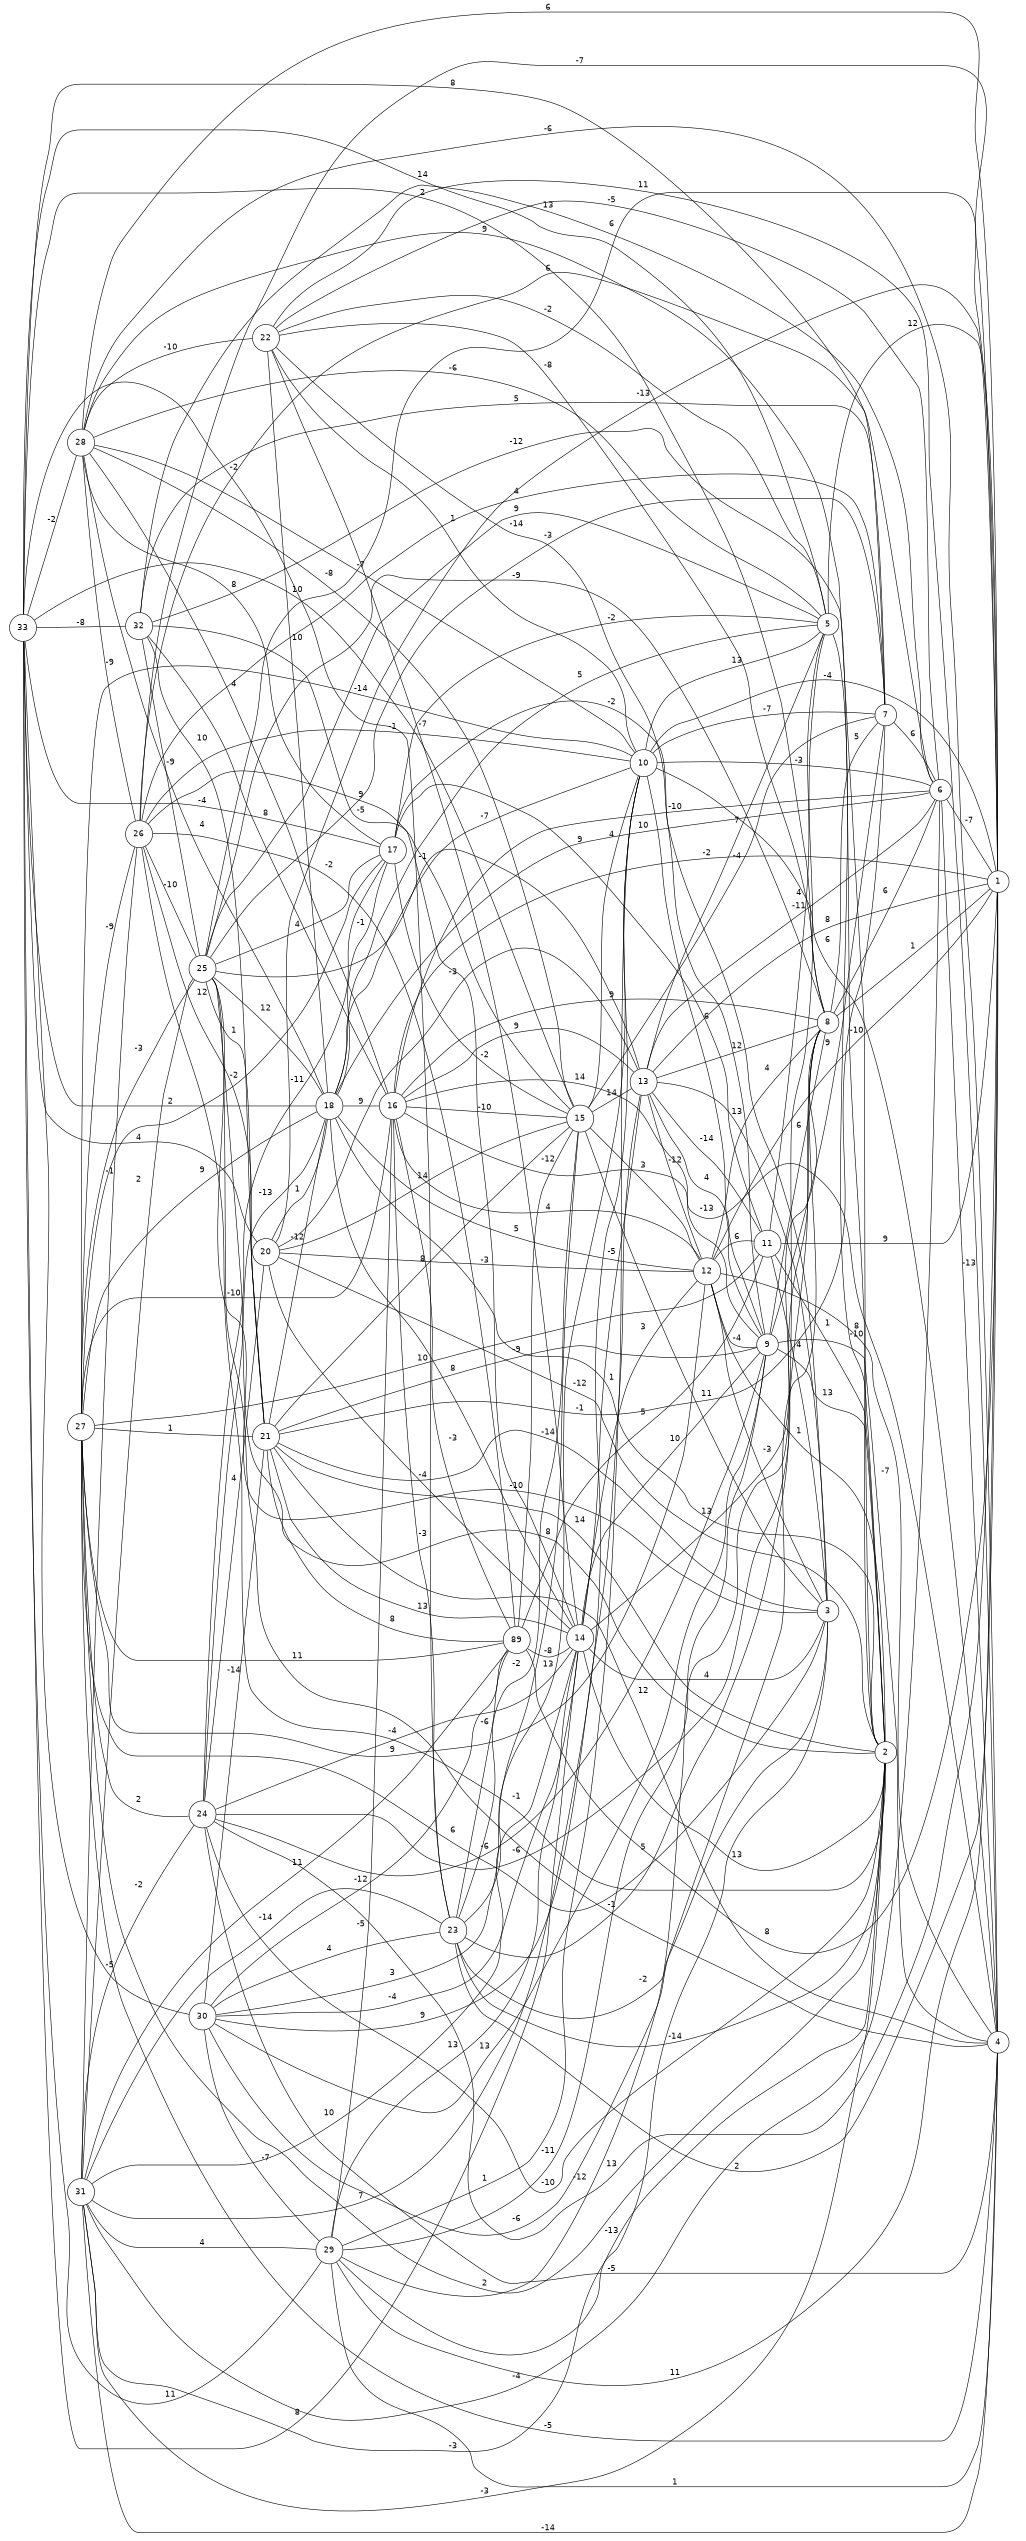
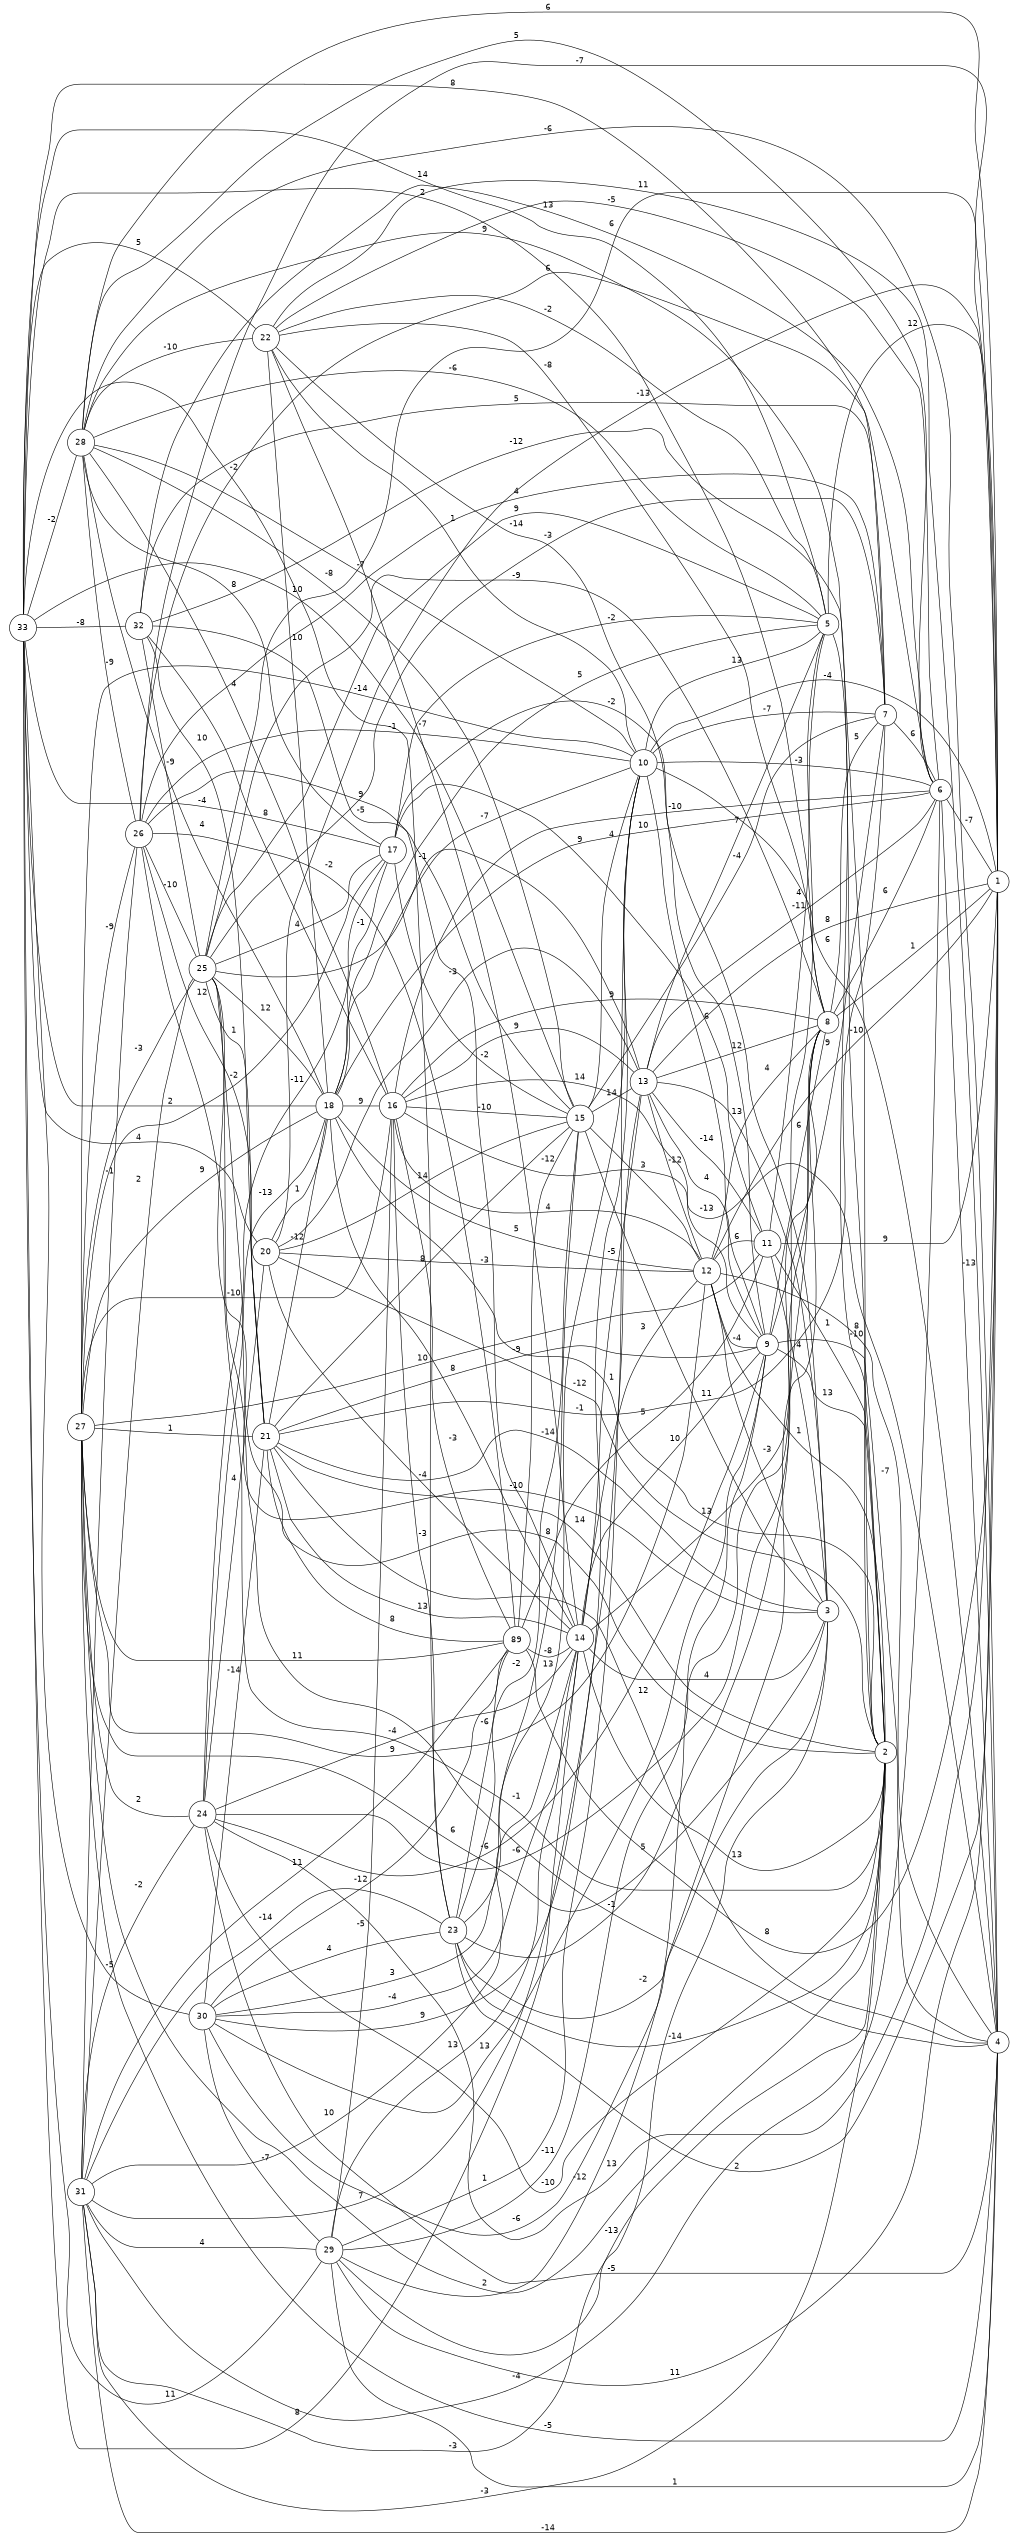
edge "28" -- "6": added, label "5"
edge "22" -- "33": added, label "5"
edge "1" -- "16": removed, label "-2"
